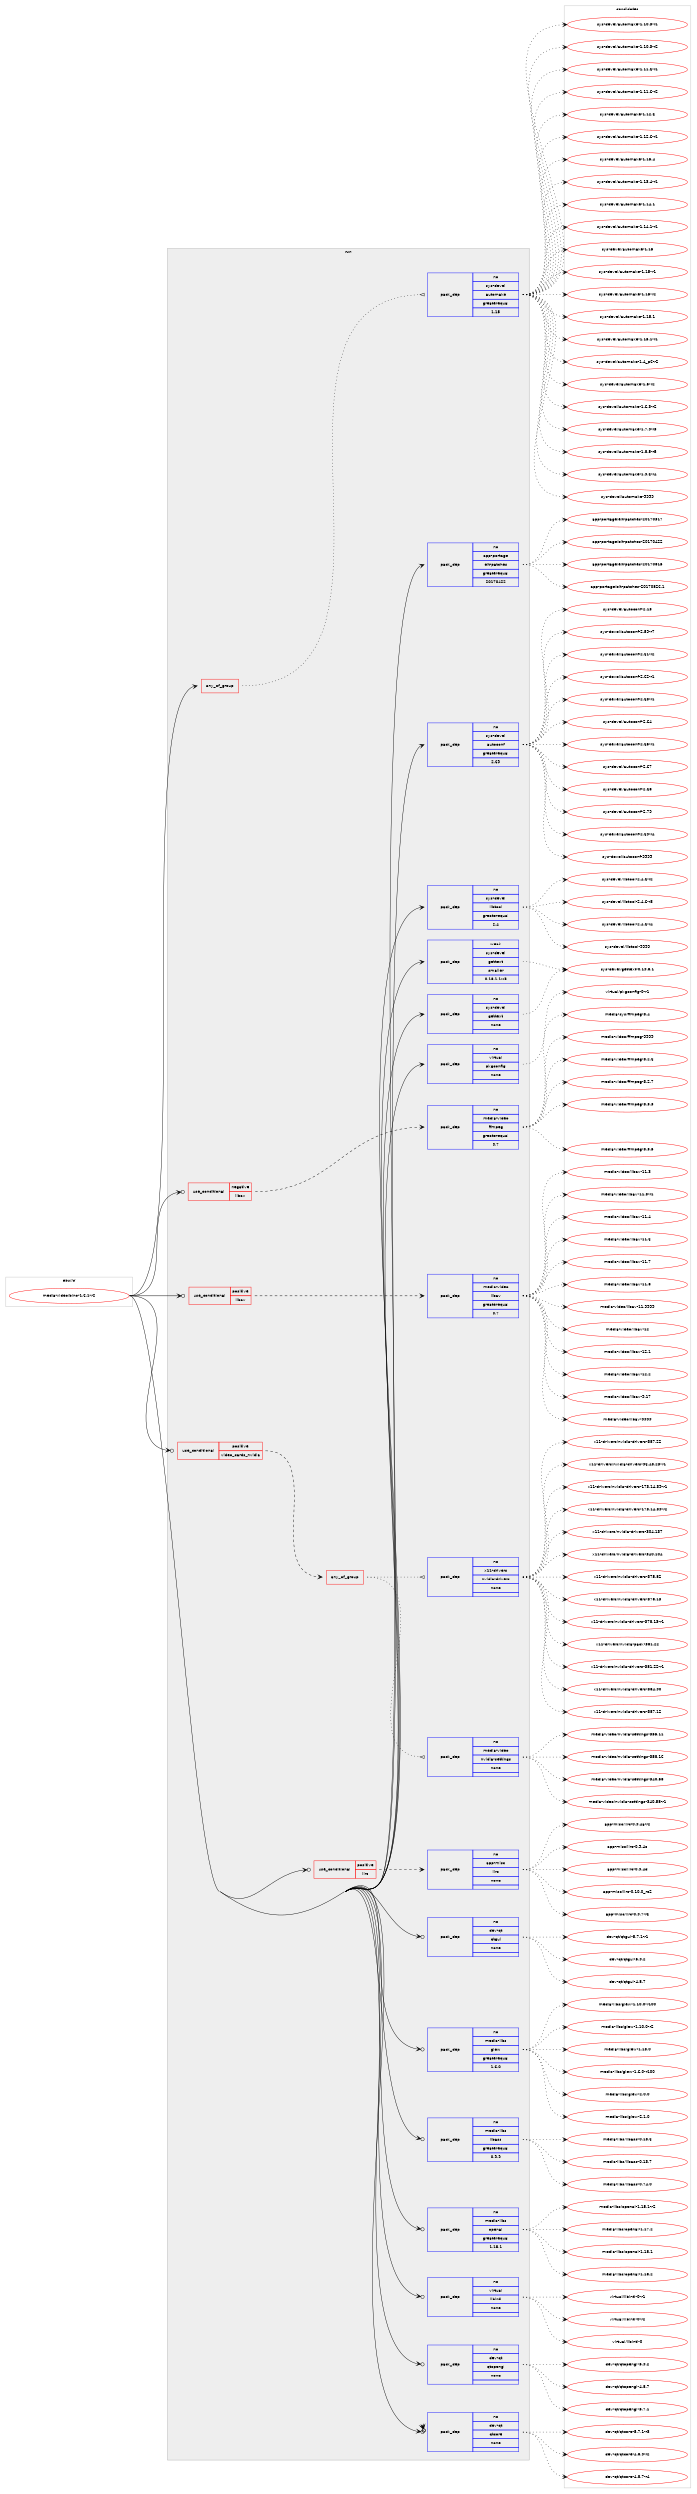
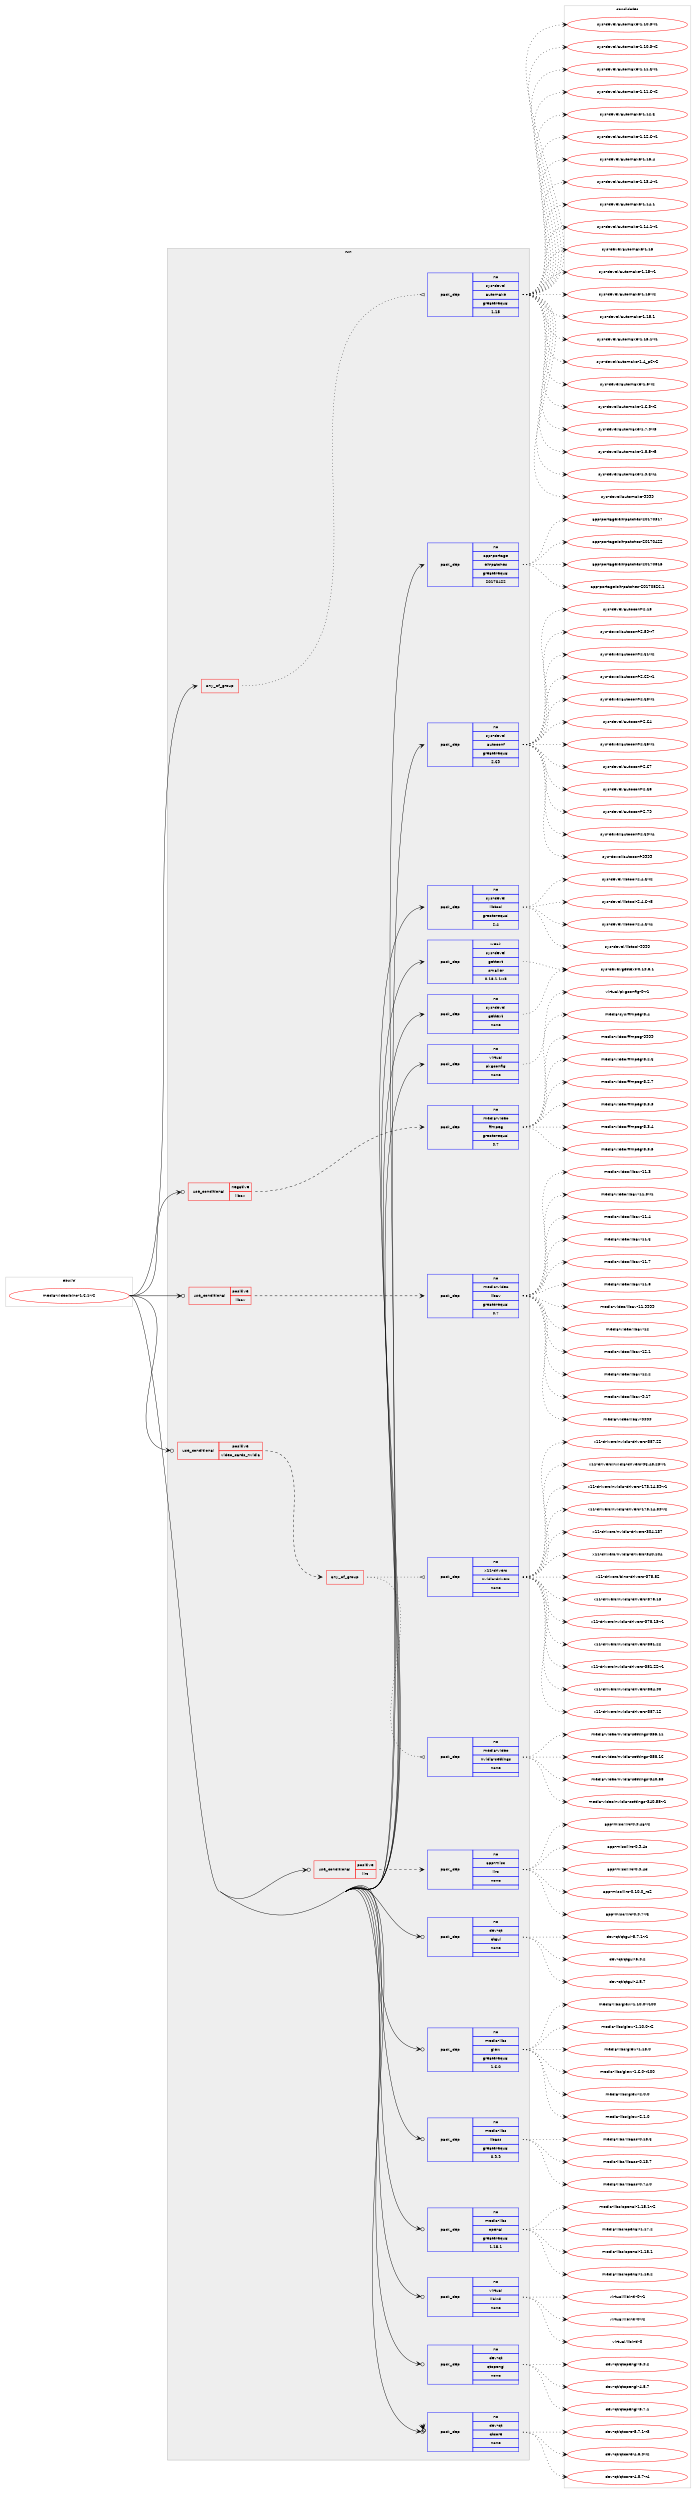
node "media-video/ffmpeg-3.3.4": added
node "x11-drivers/nvidia-drivers-375.82": label "x11-drivers/nvidia-drivers-375.82" -> "x11-drivers/bino-drivers-375.82"
node "x11-drivers/nvidia-pack-381.22": label "x11-drivers/nvidia-pack-381.22" -> "x11-drivers/nvidia-drivers-381.22"
